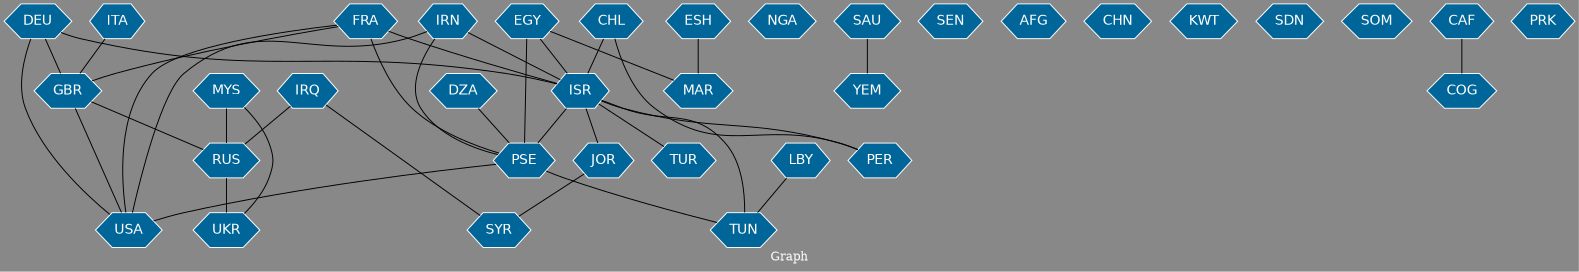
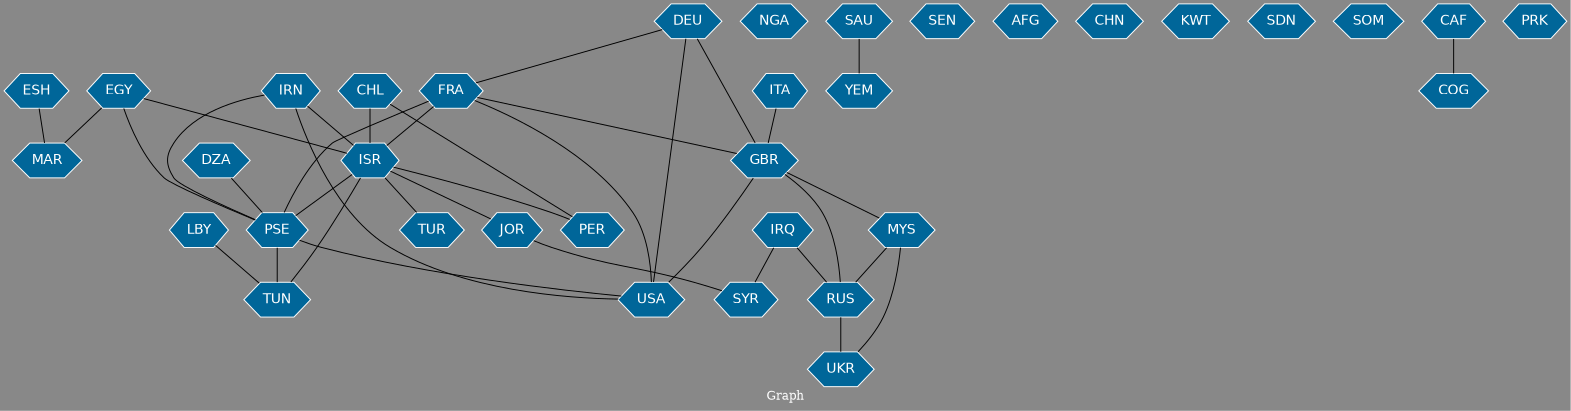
edge "DEU" -- "ISR": now "DEU" -- "FRA"
edge "GBR" -- "MYS": added
